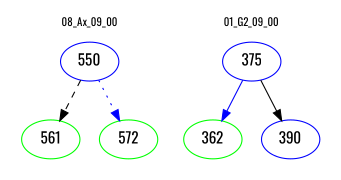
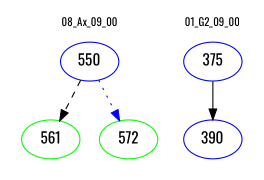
node "362": removed
